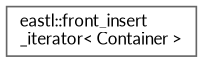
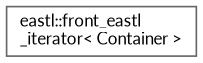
node "eastl::front_insert _iterator< Container >": label "eastl::front_insert _iterator< Container >" -> "eastl::front_eastl _iterator< Container >"
